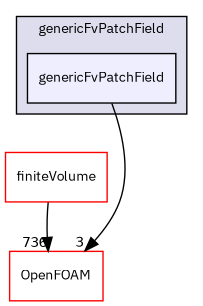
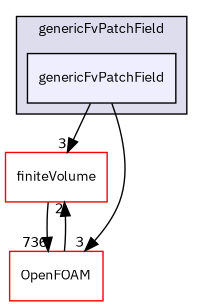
edge "genericFvPatchField" -> "finiteVolume": added
edge "OpenFOAM" -> "finiteVolume": added
